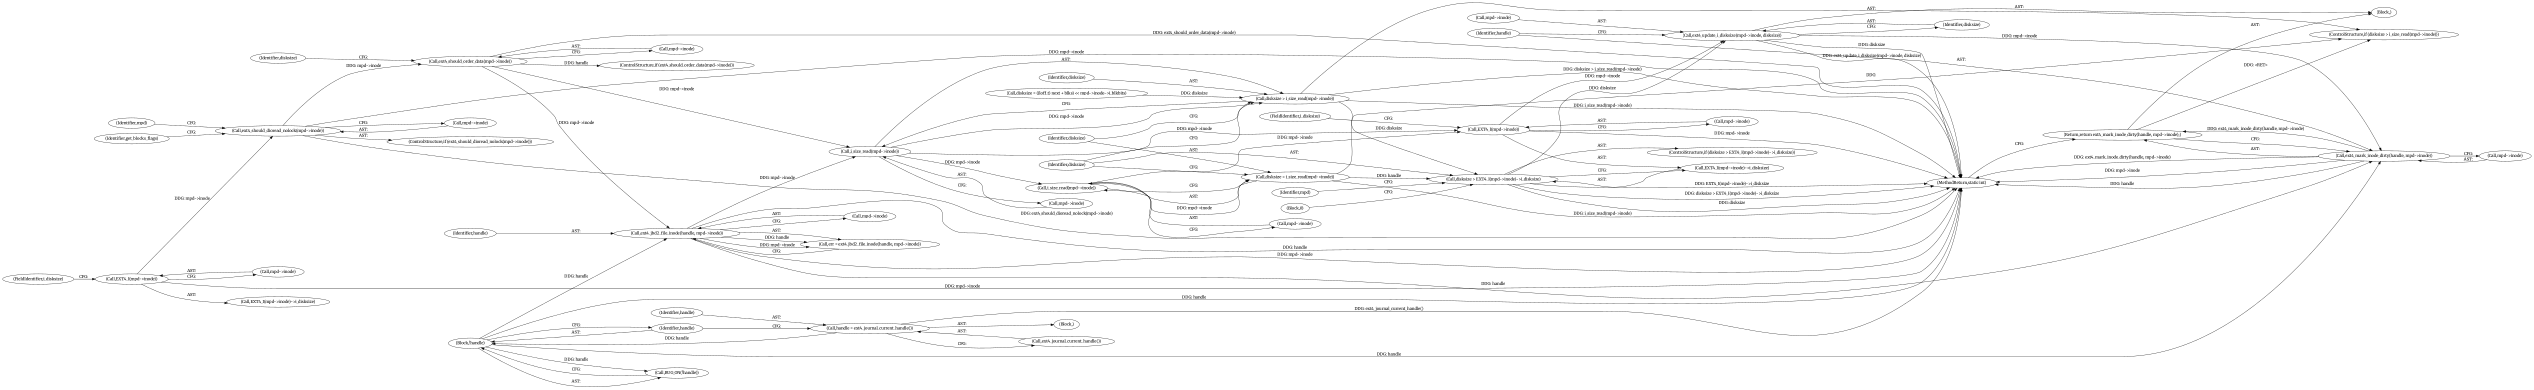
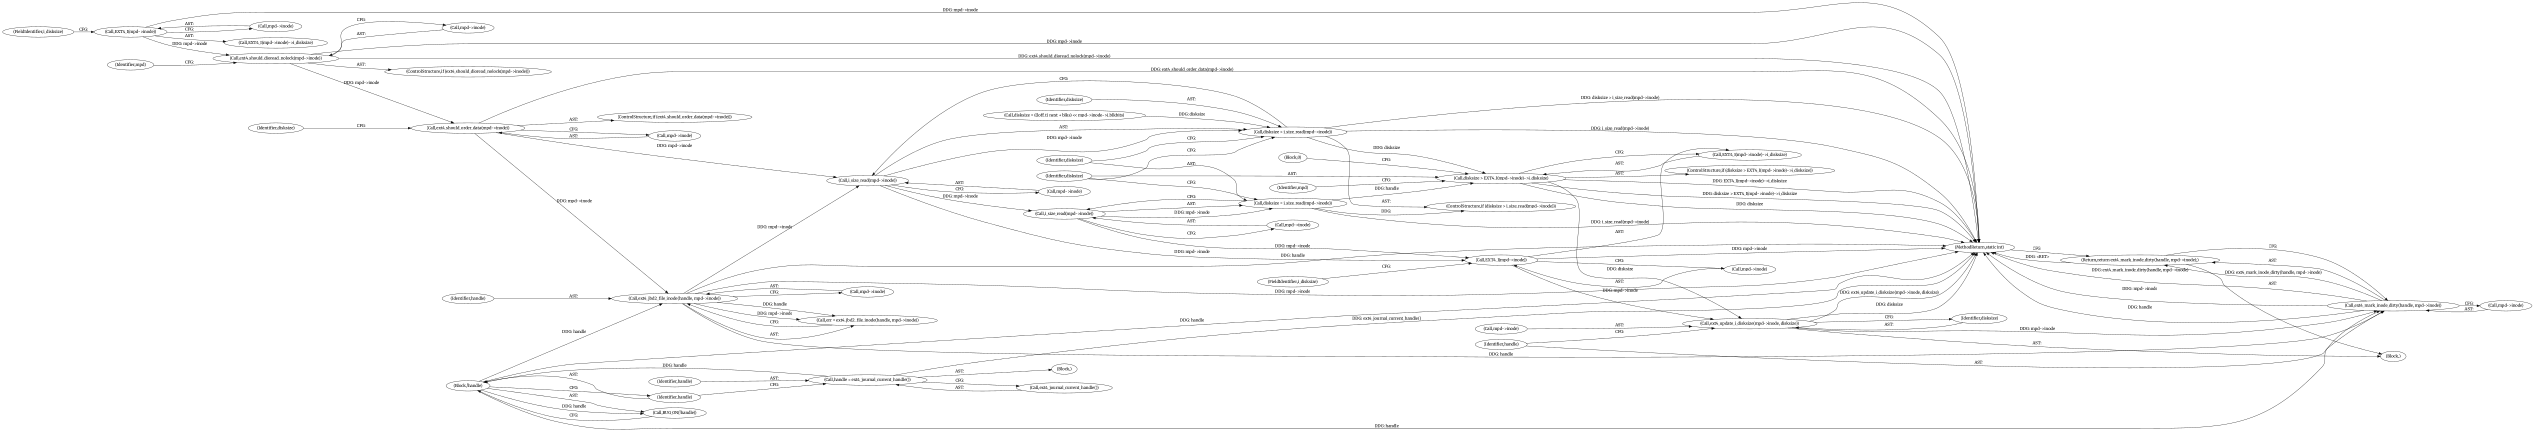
edge "(Call,ext4_should_order_data(mpd->inode))" -> "(ControlStructure,if (ext4_should_order_data(mpd->inode)))": label "DDG: handle" -> "AST: "
edge "(Return,return ext4_mark_inode_dirty(handle, mpd->inode);)" -> "(ControlStructure,if (disksize > i_size_read(mpd->inode)))": now "(Return,return ext4_mark_inode_dirty(handle, mpd->inode);)" -> "(MethodReturn,static int)"
node "(Identifier,get_blocks_flags)": removed
